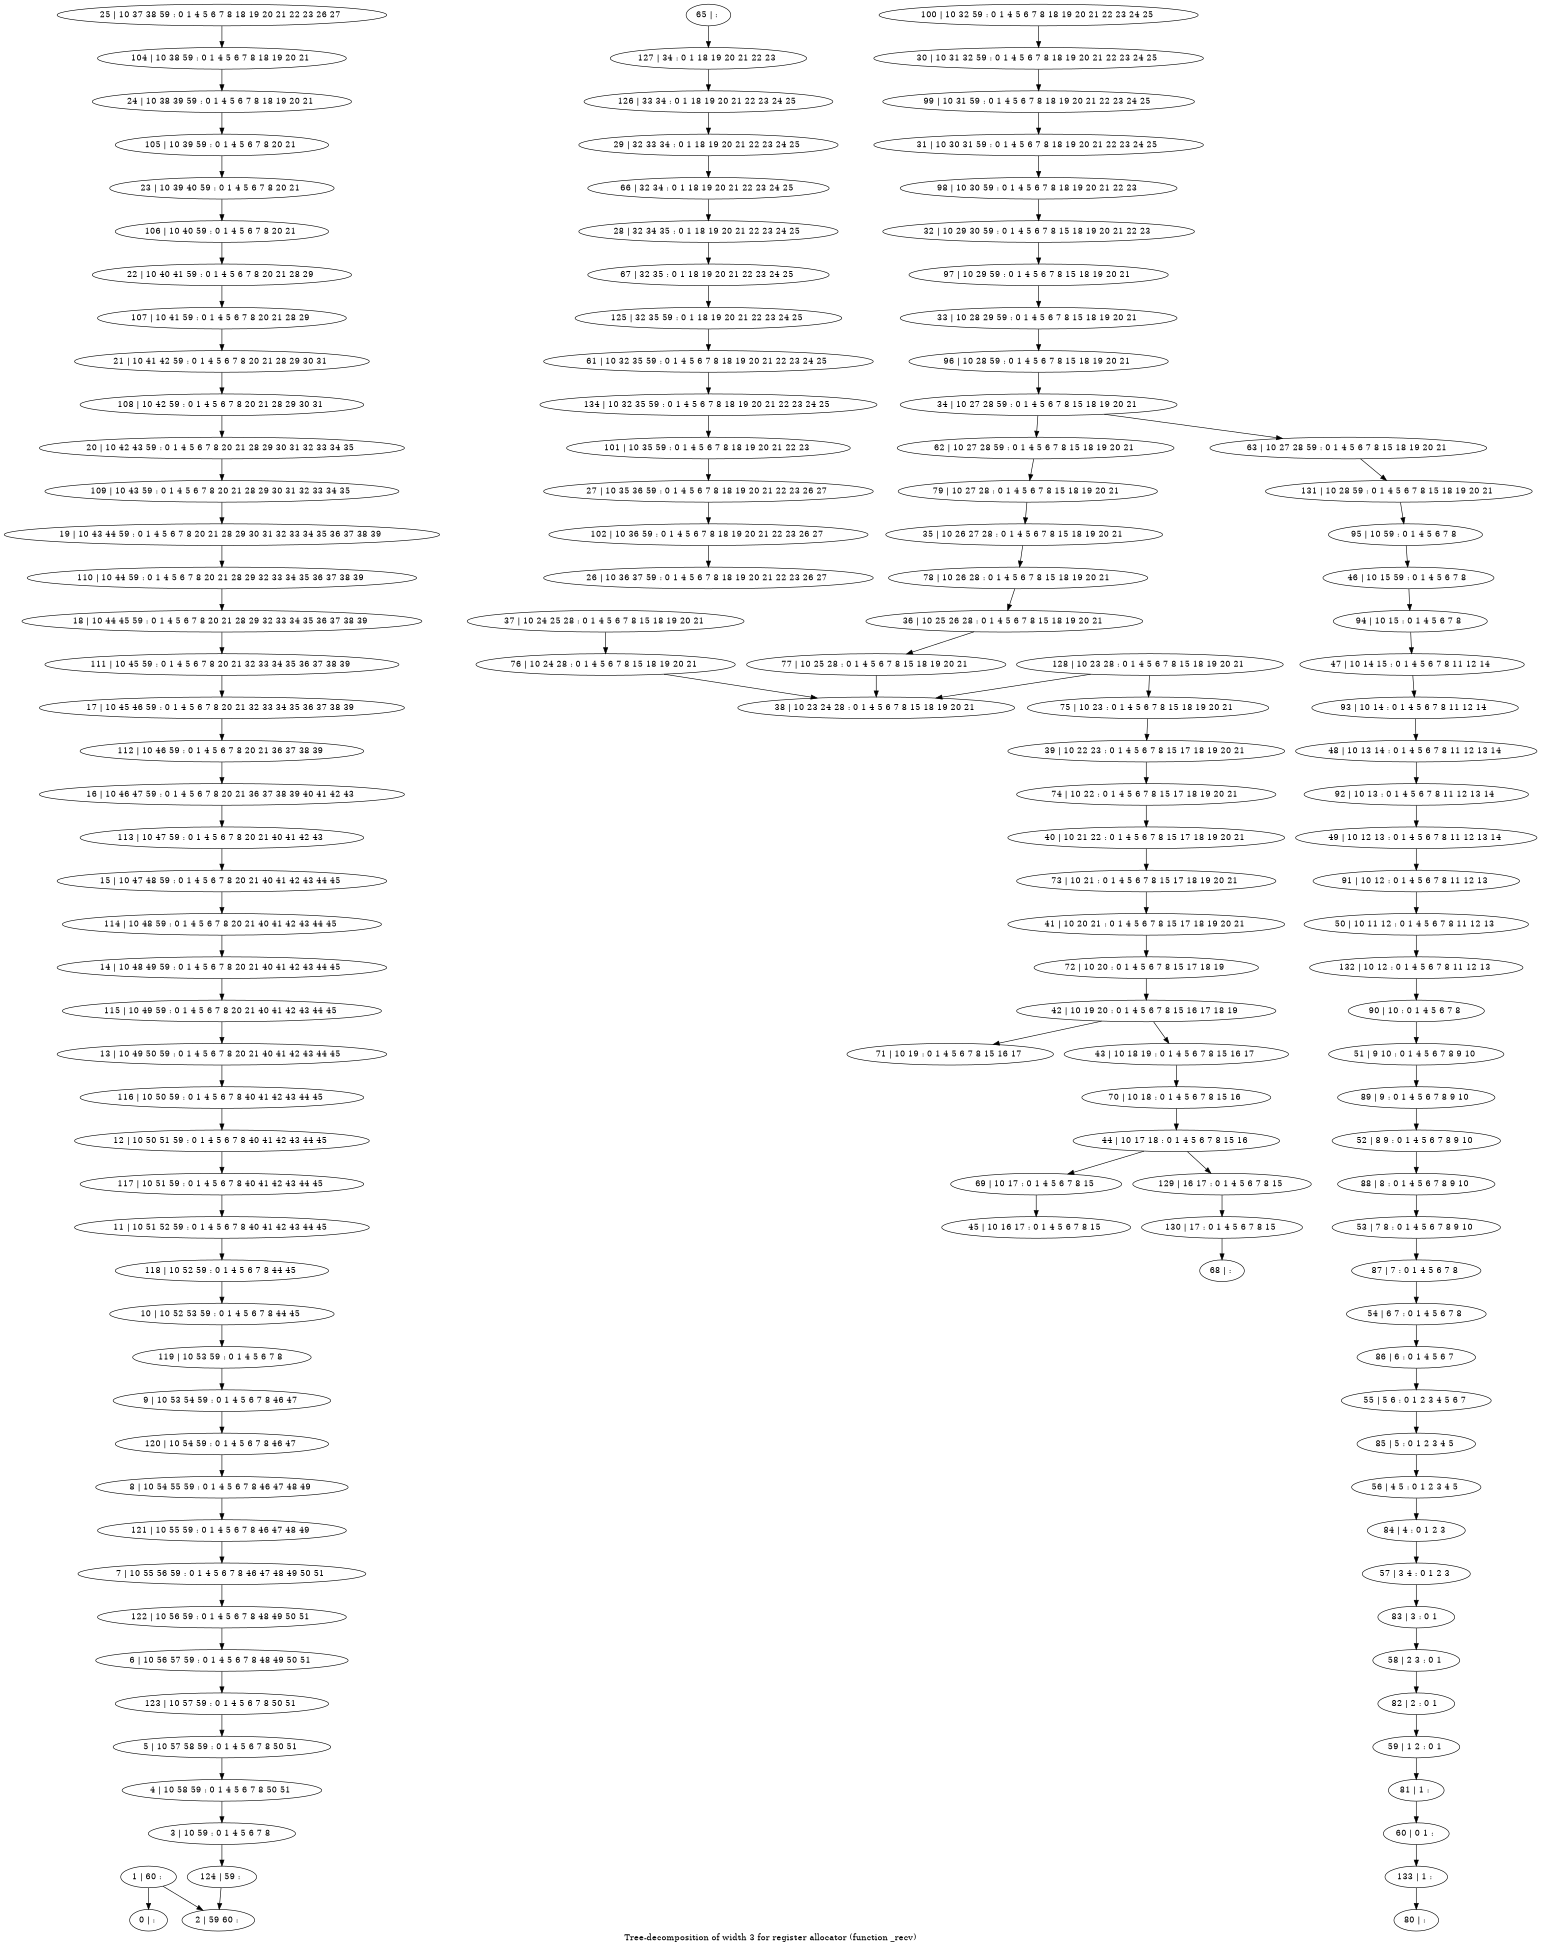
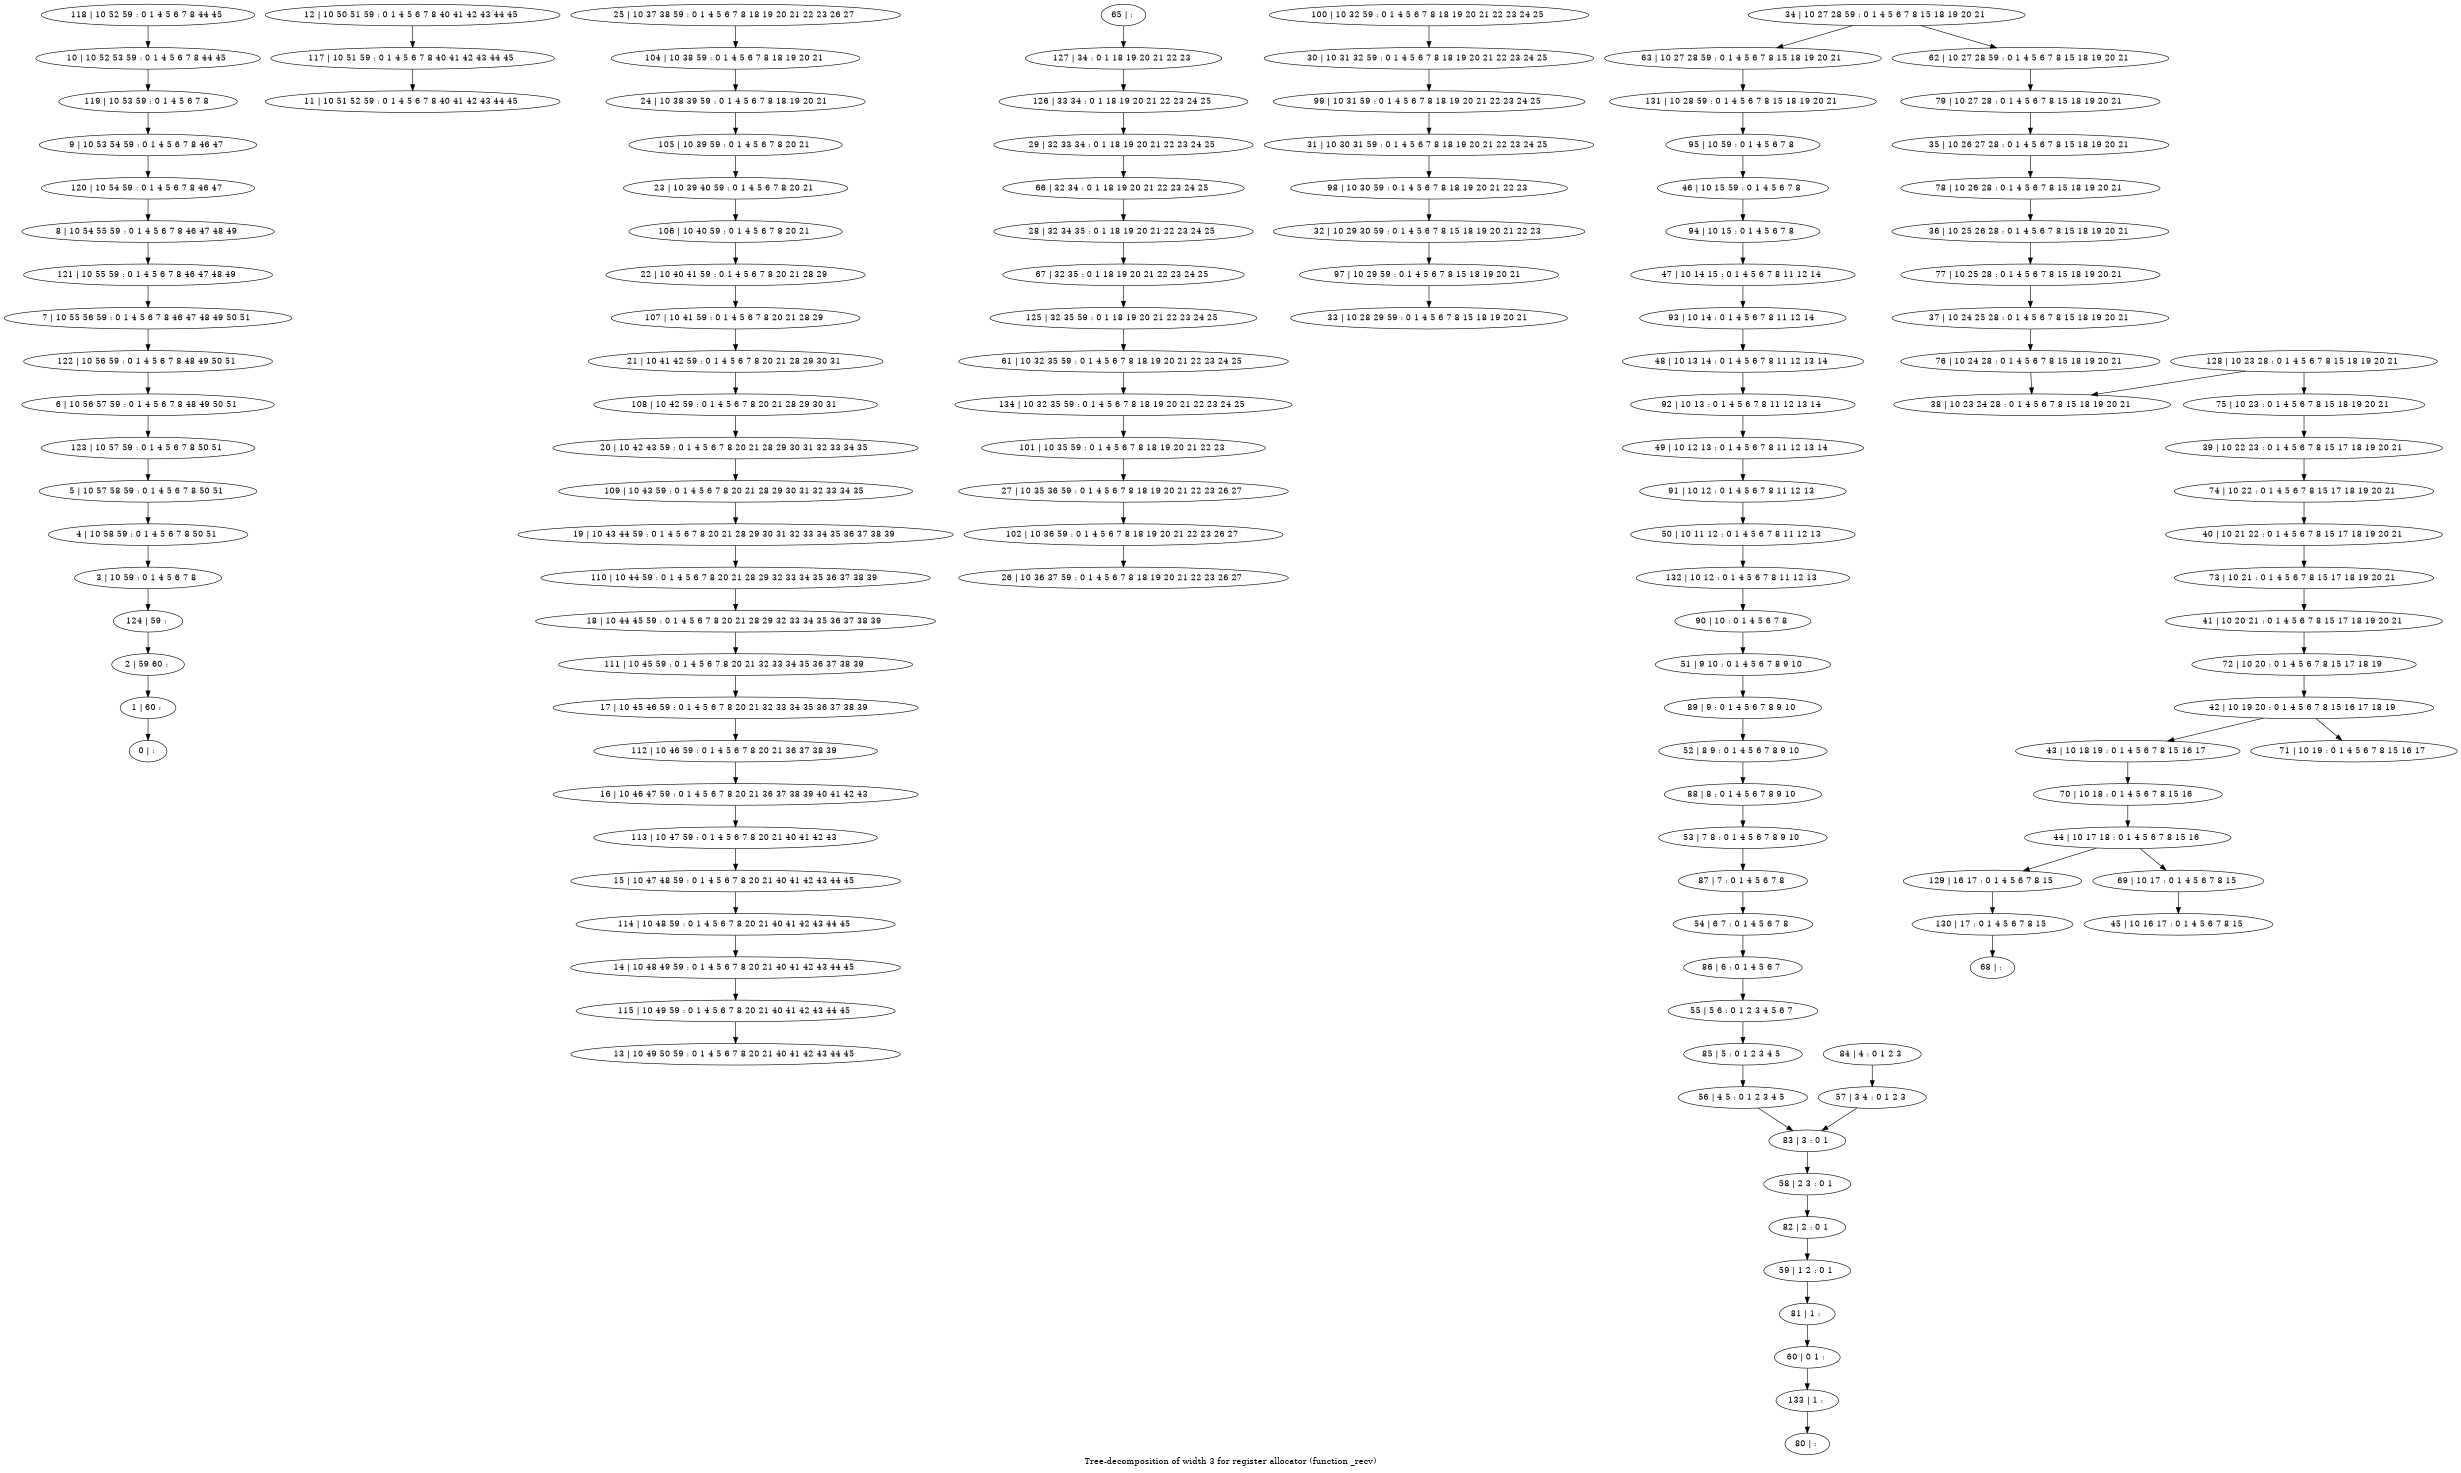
node "96 | 10 28 59 : 0 1 4 5 6 7 8 15 18 19 20 21": removed
edge "77 | 10 25 28 : 0 1 4 5 6 7 8 15 18 19 20 21" -> "38 | 10 23 24 28 : 0 1 4 5 6 7 8 15 18 19 20 21": now "77 | 10 25 28 : 0 1 4 5 6 7 8 15 18 19 20 21" -> "37 | 10 24 25 28 : 0 1 4 5 6 7 8 15 18 19 20 21"
node "116 | 10 50 59 : 0 1 4 5 6 7 8 40 41 42 43 44 45": removed
edge "11 | 10 51 52 59 : 0 1 4 5 6 7 8 40 41 42 43 44 45" -> "118 | 10 52 59 : 0 1 4 5 6 7 8 44 45": removed
edge "56 | 4 5 : 0 1 2 3 4 5" -> "84 | 4 : 0 1 2 3": now "56 | 4 5 : 0 1 2 3 4 5" -> "83 | 3 : 0 1"
edge "1 | 60 :" -> "2 | 59 60 :": reversed
